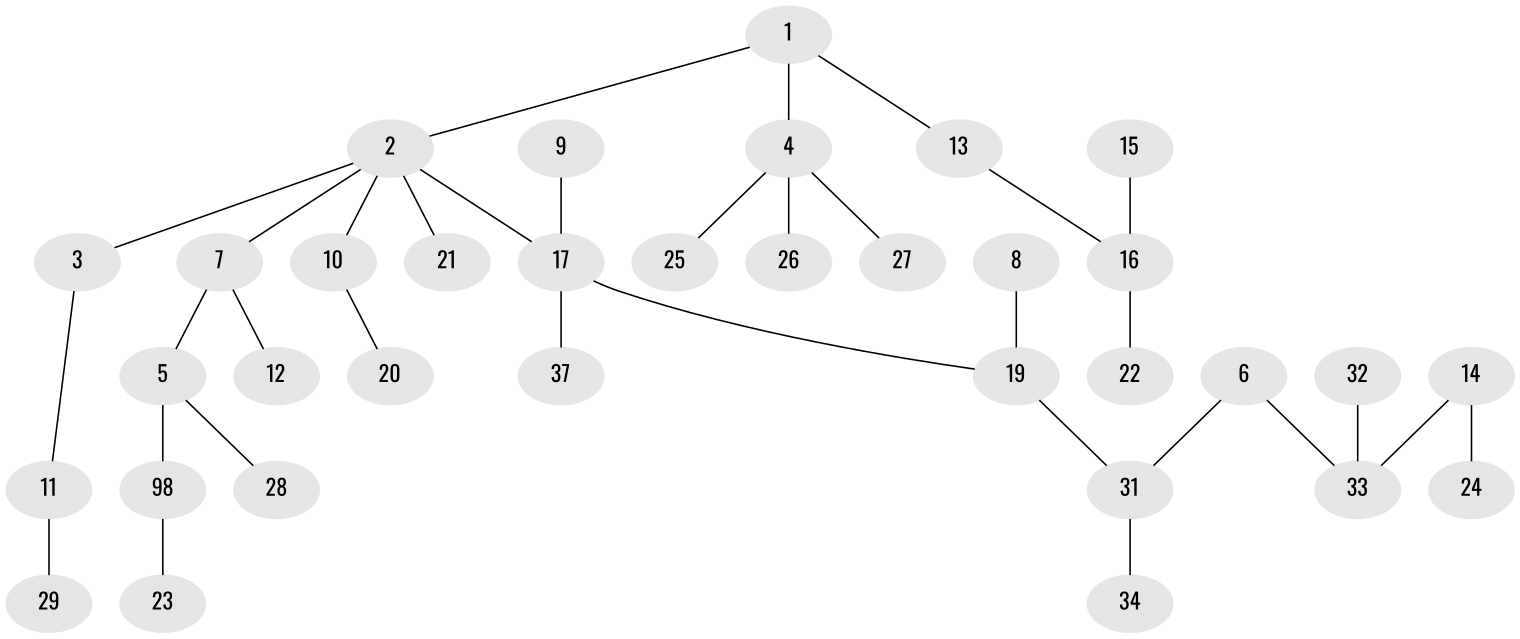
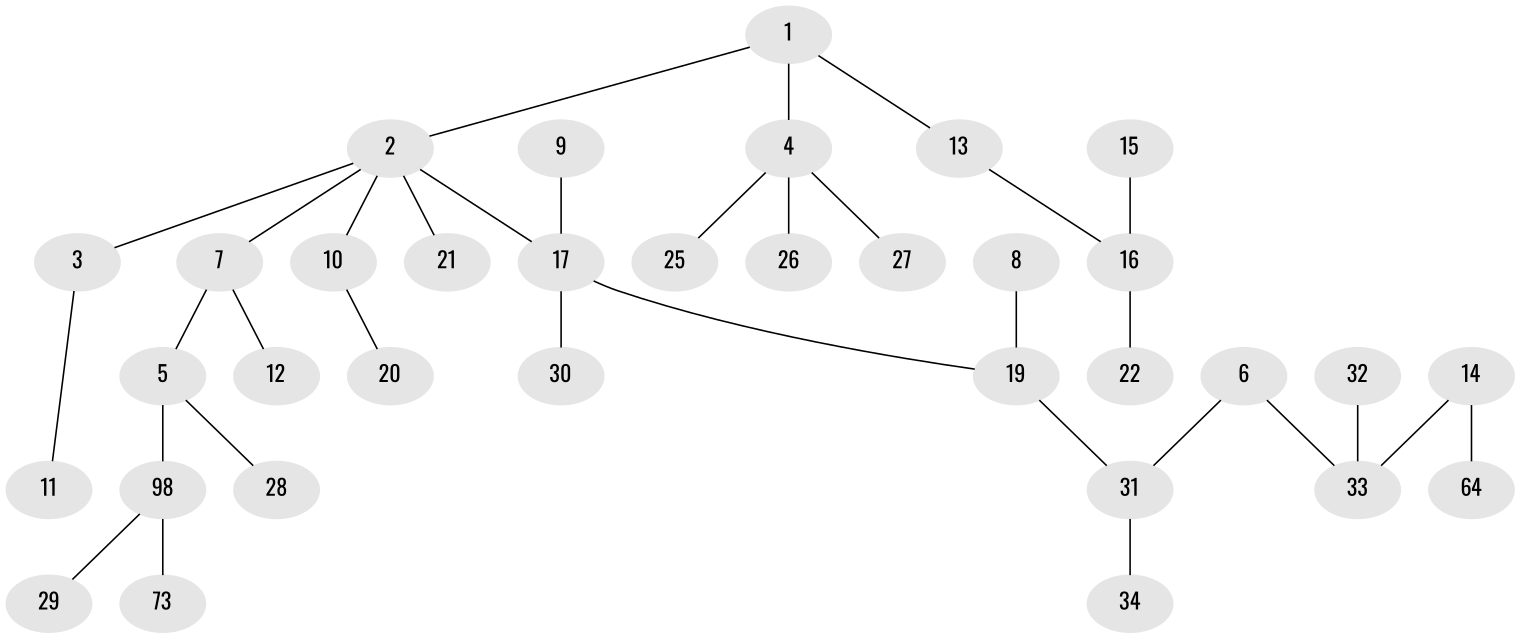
node "37": label "37" -> "30"
node "24": label "24" -> "64"
edge "11" -- "29": now "98" -- "29"
node "23": label "23" -> "73"
